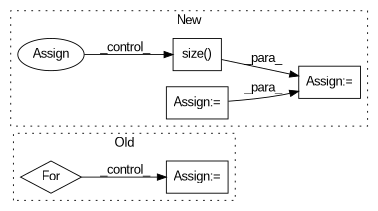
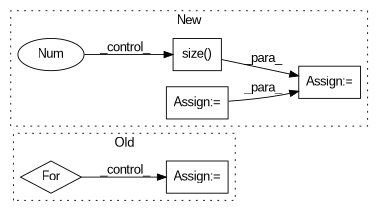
node "Assign": label "Assign" -> "Num"
